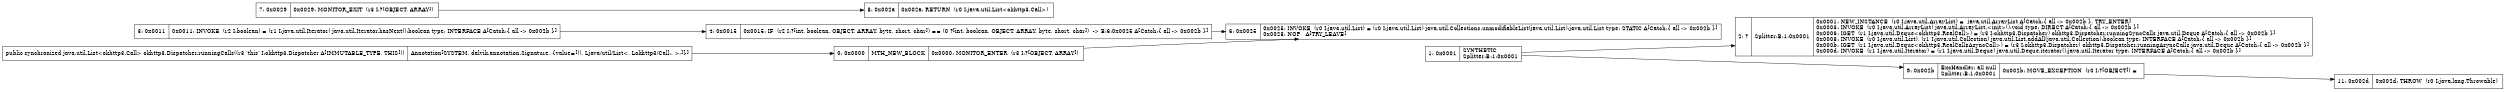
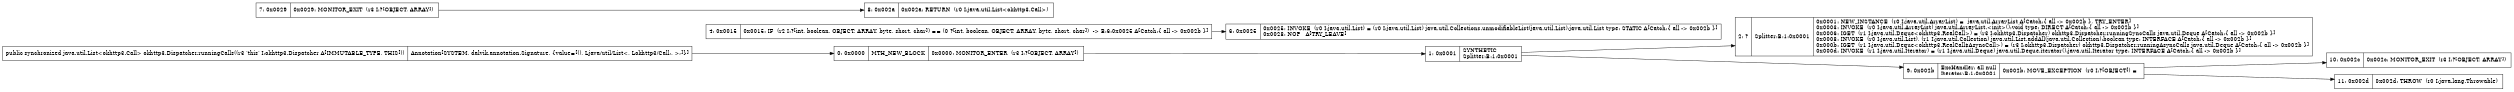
node "3: 0x0011": removed
edge "0: 0x0000" -> "6: 0x0025": now "0: 0x0000" -> "1: 0x0001"
node "10: 0x002c": added
node "9: 0x002b": text "Splitter:B:1:0x0001" -> "Iterator:B:1:0x0001"
